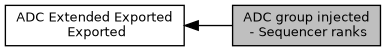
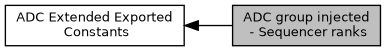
node "ADC Extended Exported Exported": label "ADC Extended Exported Exported" -> "ADC Extended Exported Constants"
